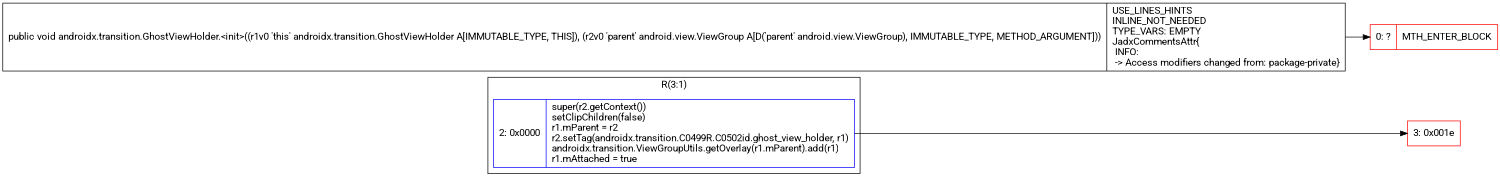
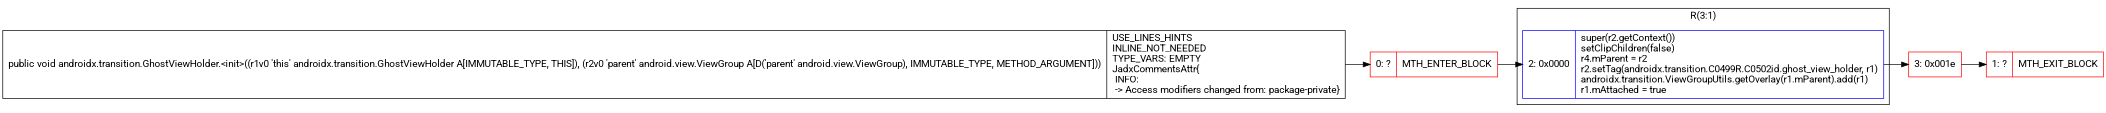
edge "0: ?" -> "2: 0x0000": added
node "1: ?": added
node "2: 0x0000": text "r1.mParent = r2" -> "r4.mParent = r2"
